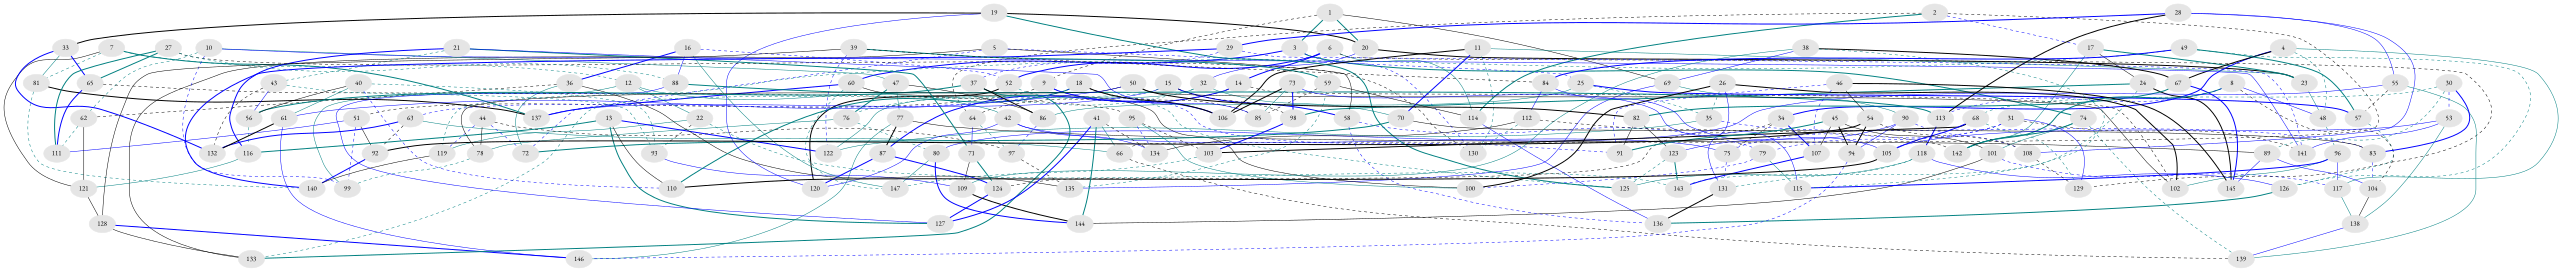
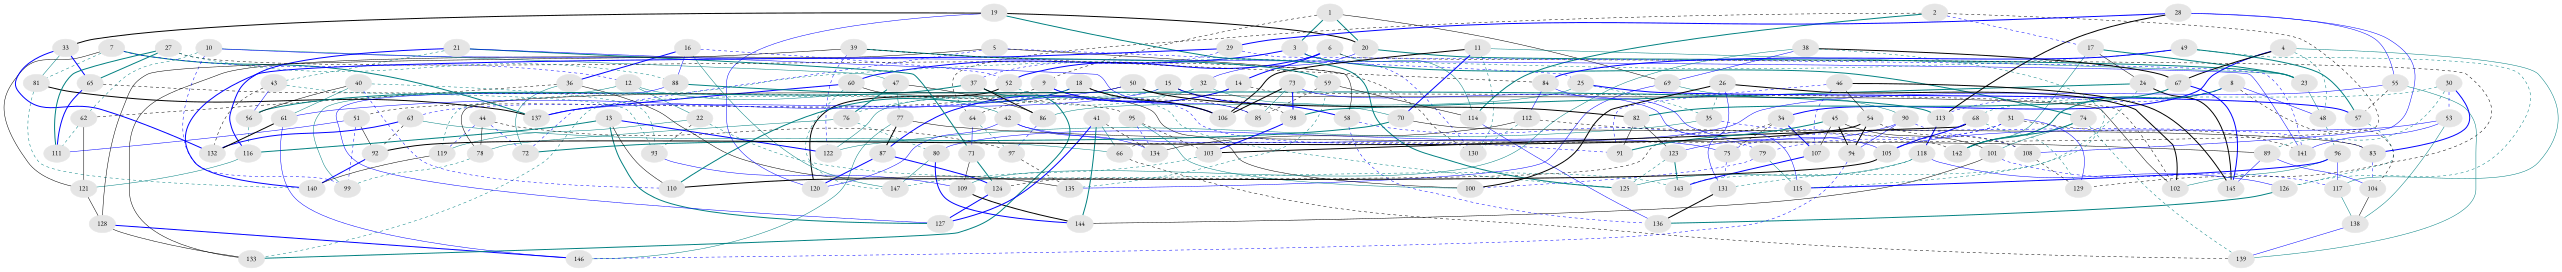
edge "20" -- "23": color black -> teal
edge "7" -- "12": color teal -> blue
